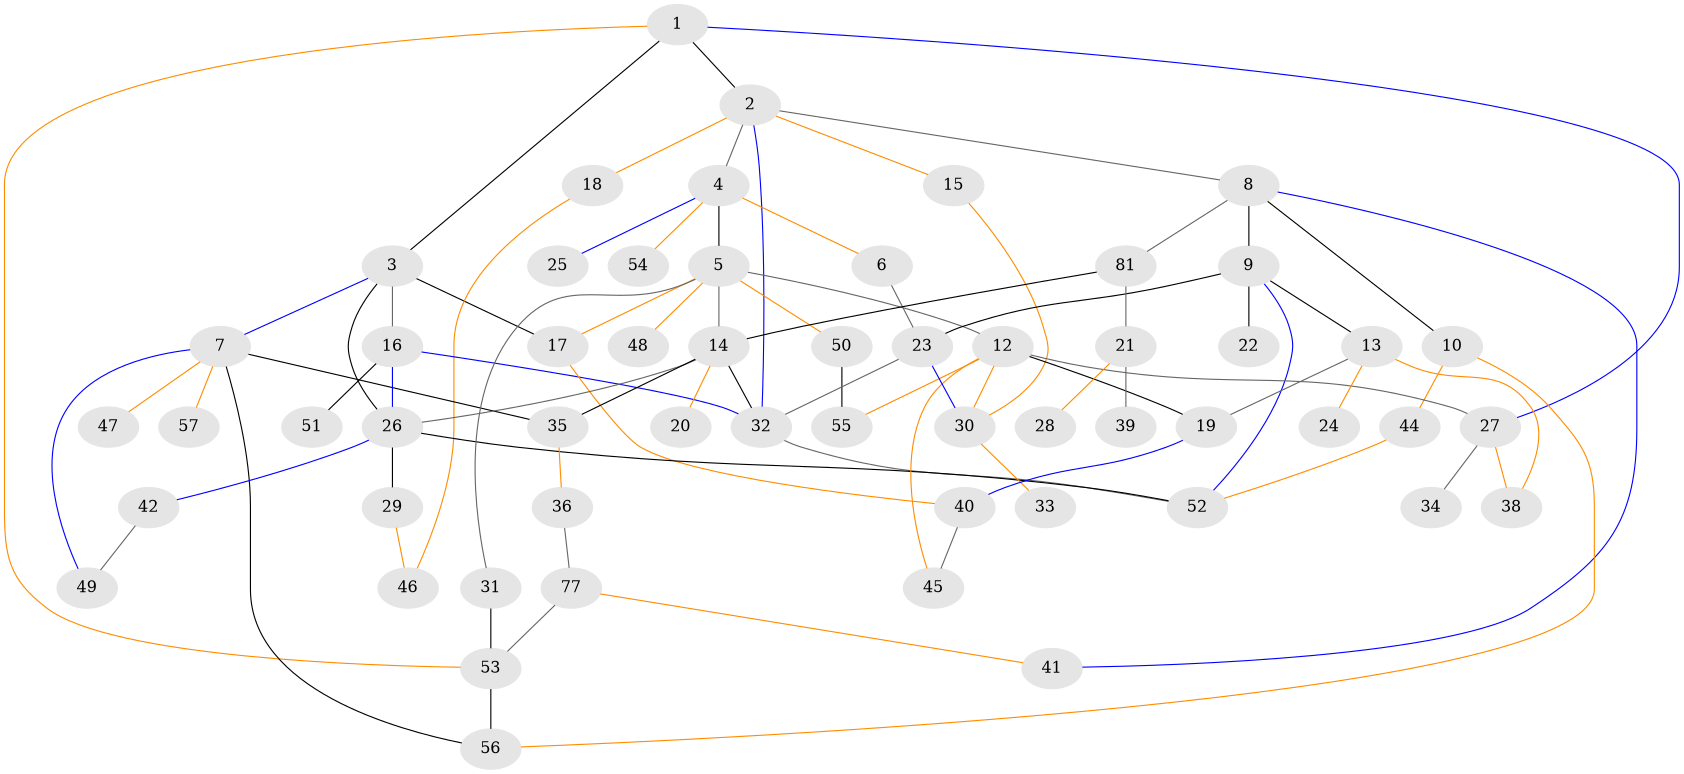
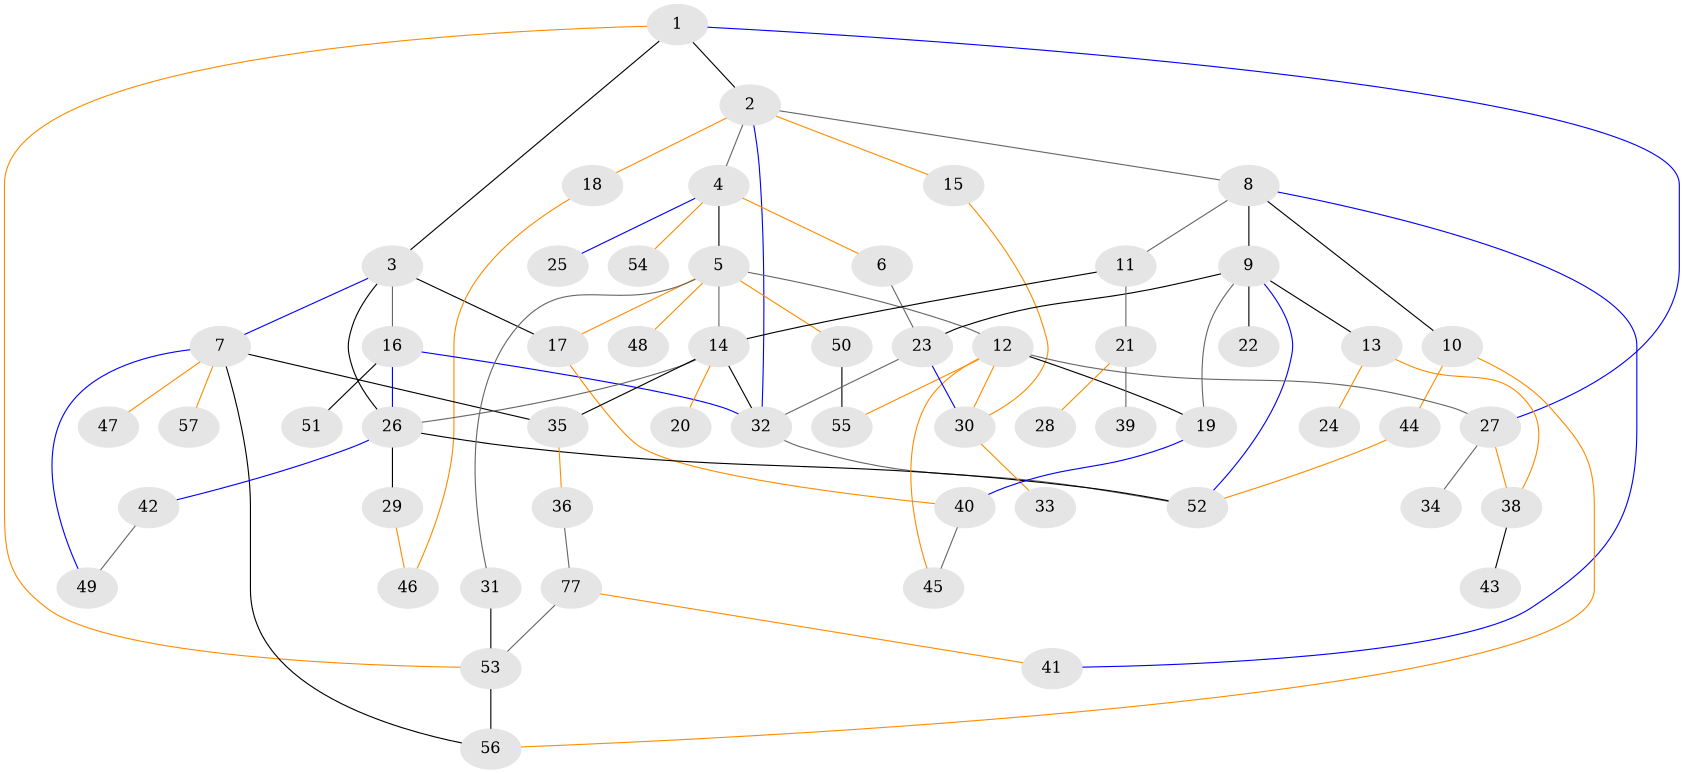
node "81": label "81" -> "11"
edge "13" -- "19": now "9" -- "19"
node "43": added
